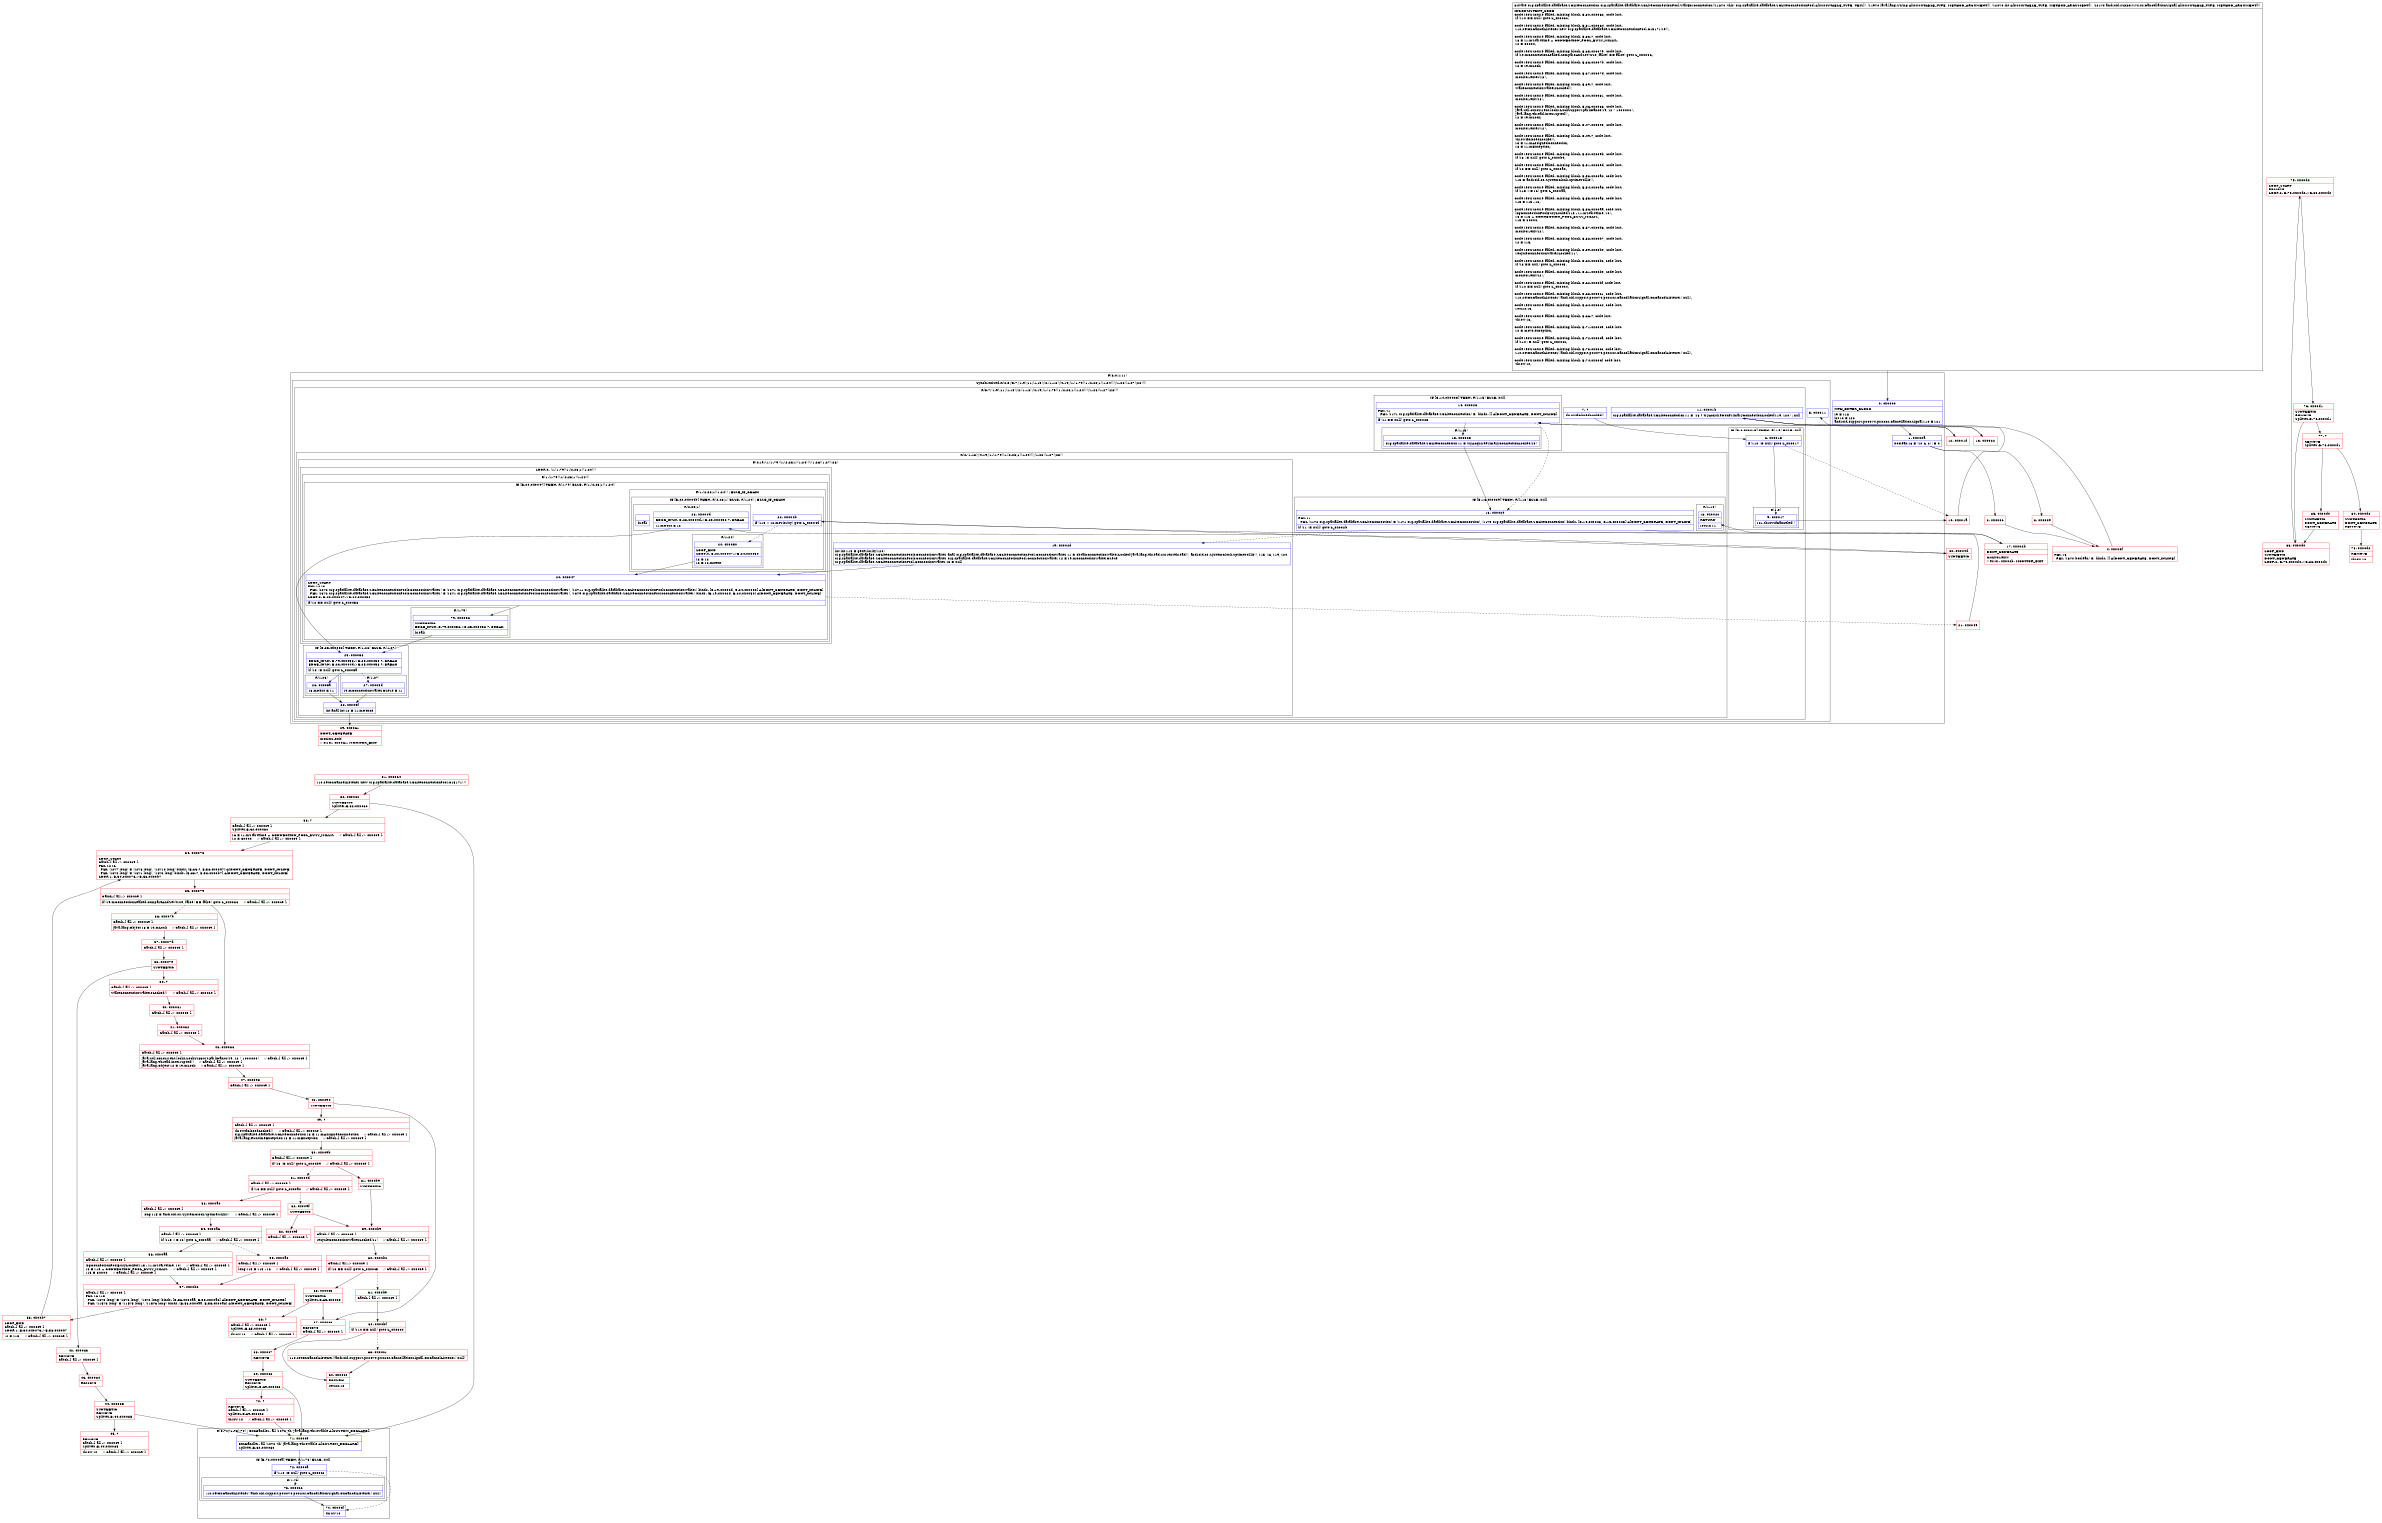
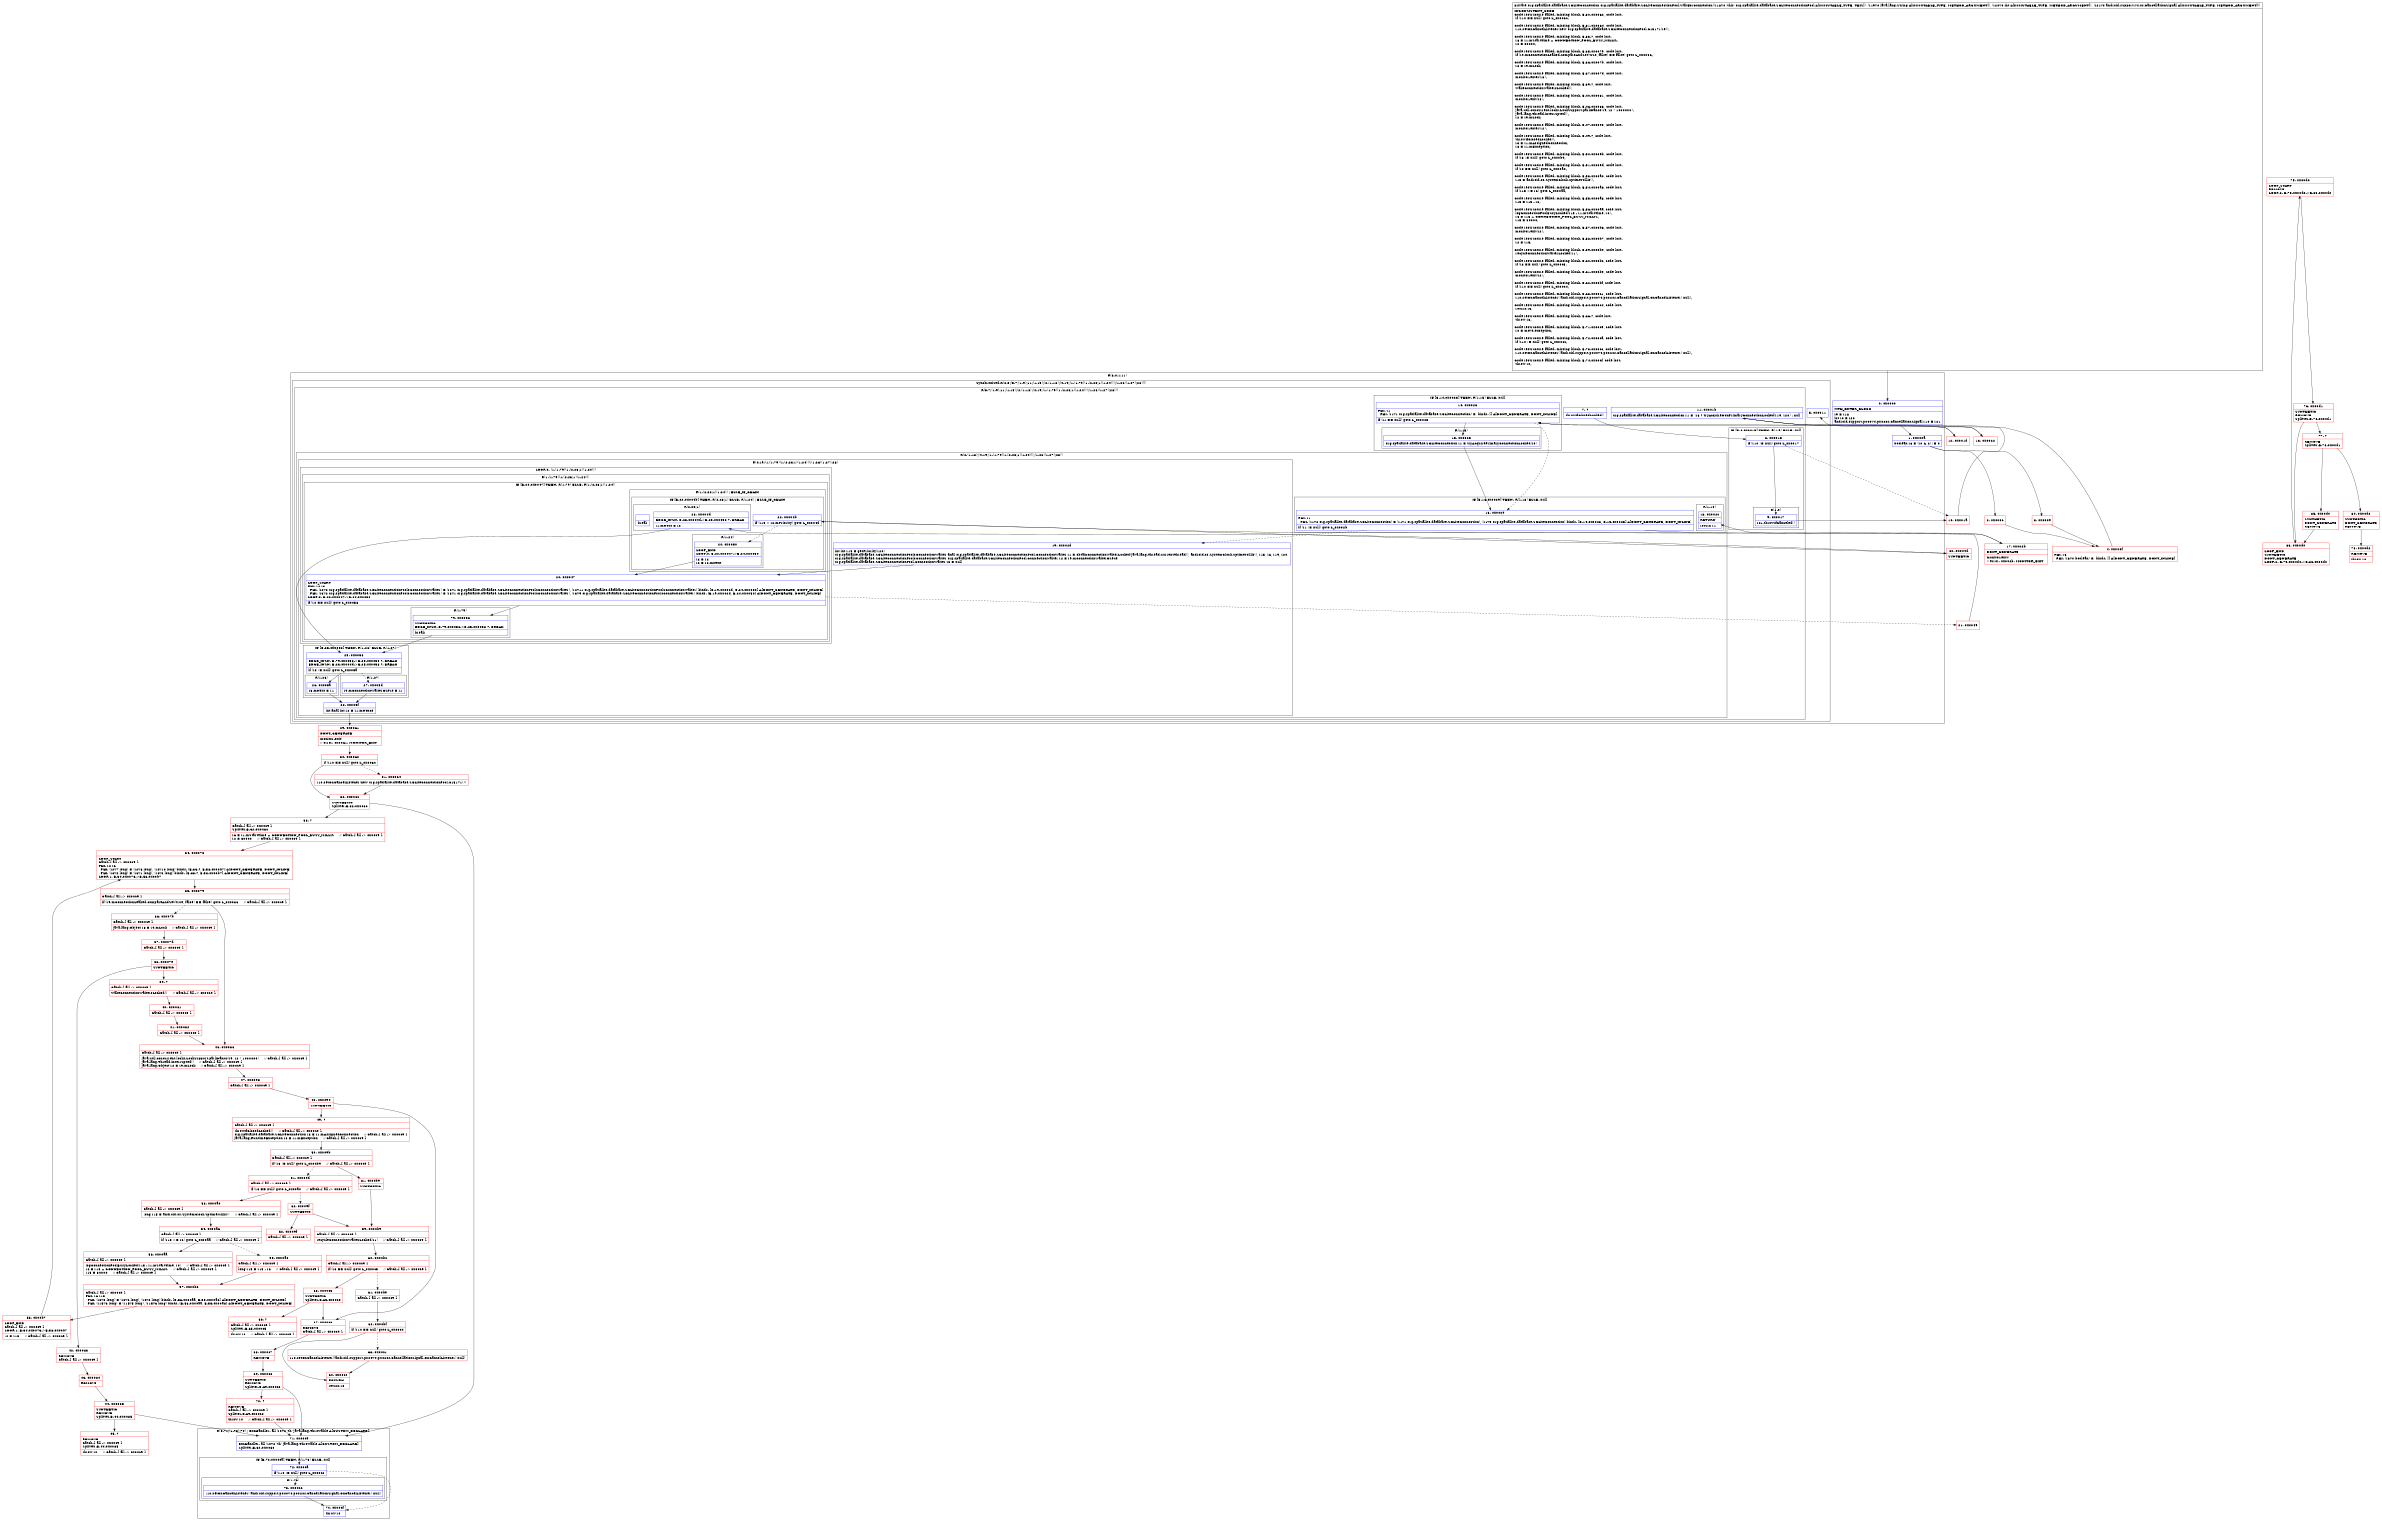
node "30: 0x0062": added
